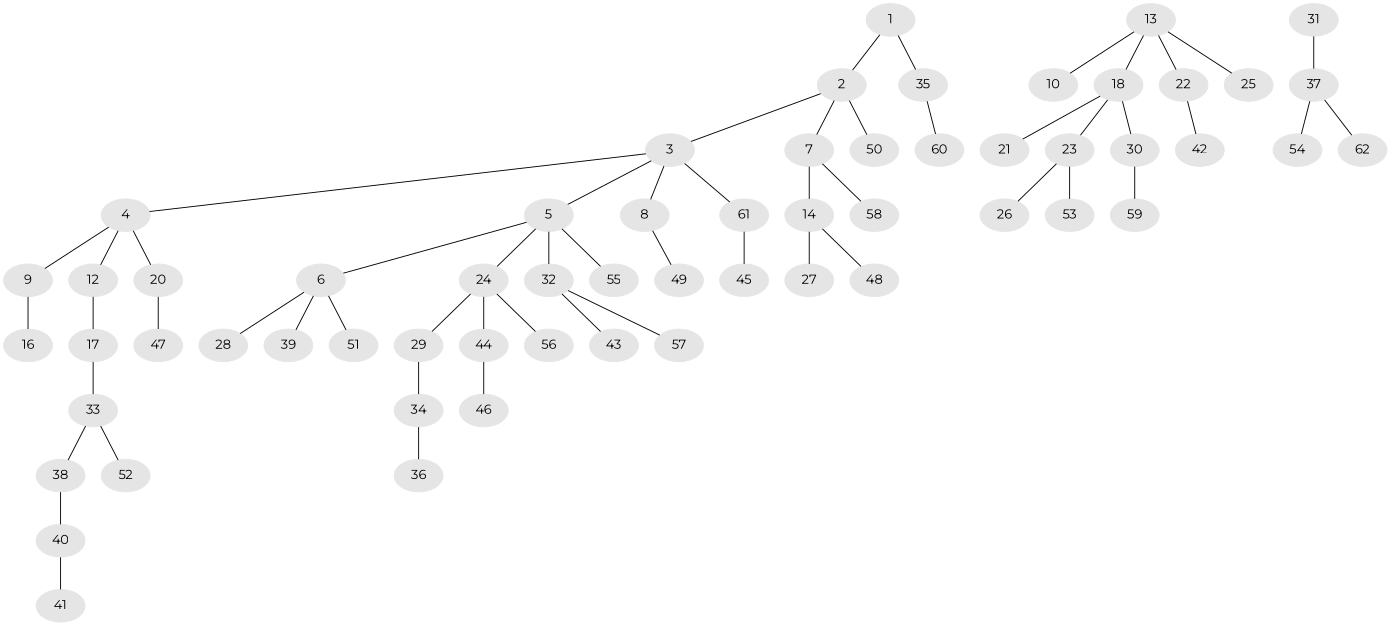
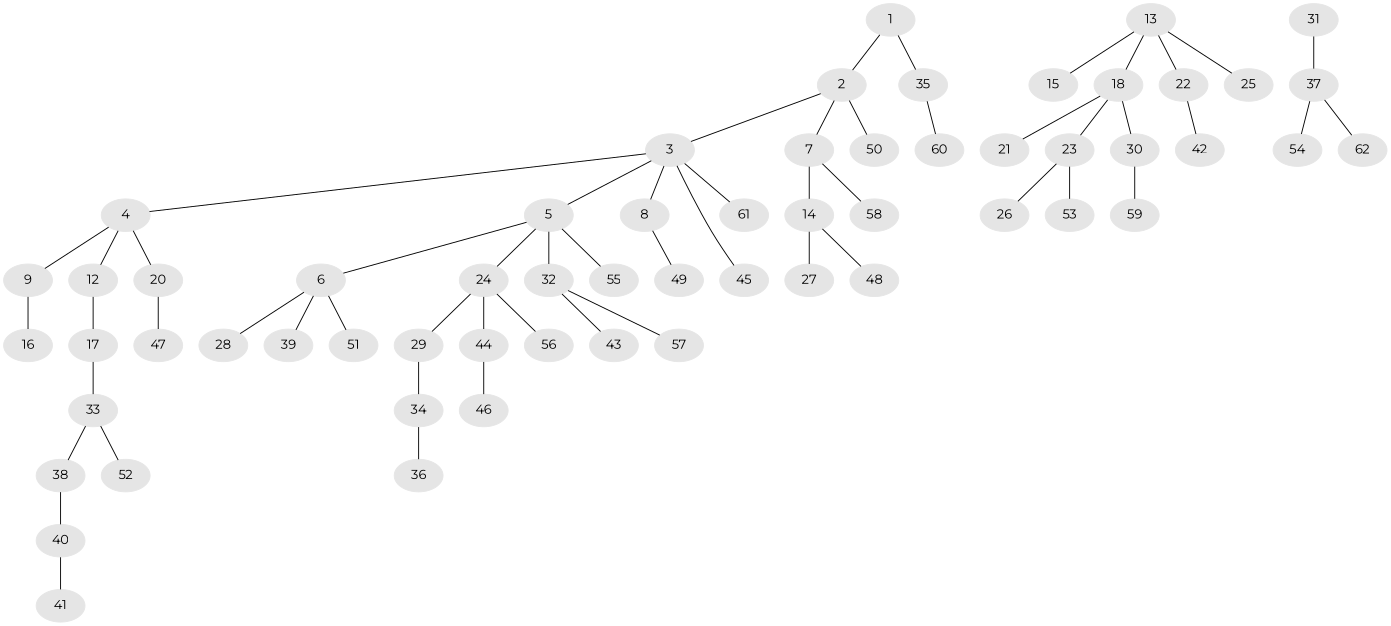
node "10": label "10" -> "15"
edge "61" -- "45": now "3" -- "45"
